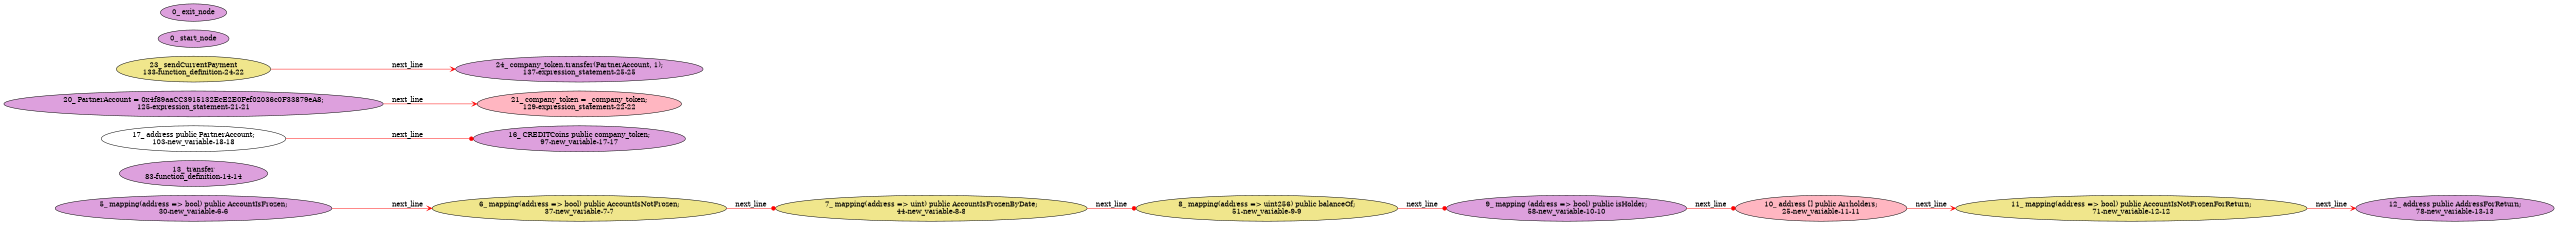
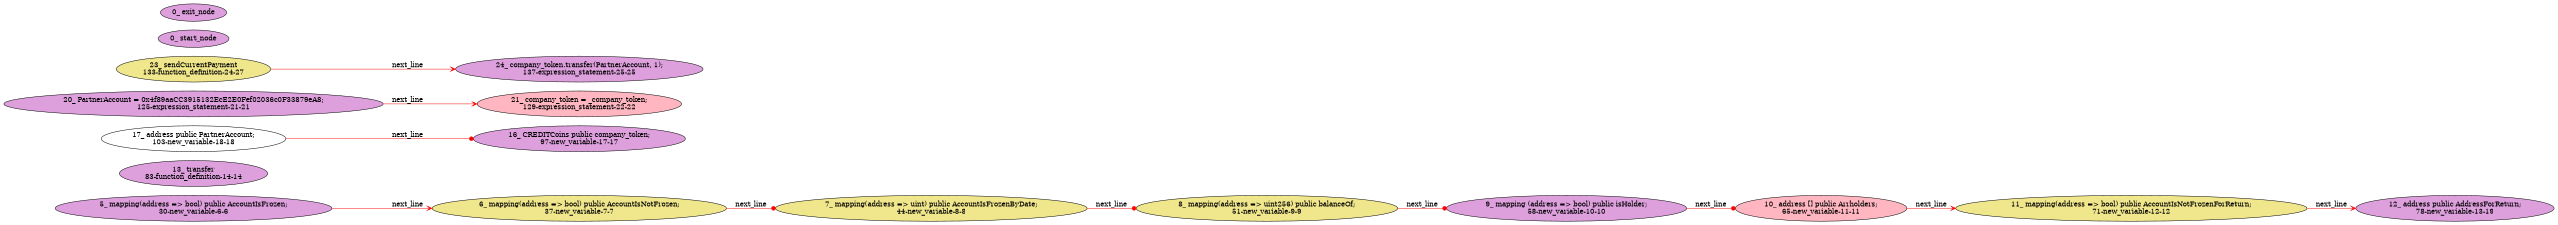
node "23_ sendCurrentPayment 133-function_definition-24-22": label "23_ sendCurrentPayment 133-function_definition-24-22" -> "23_ sendCurrentPayment 133-function_definition-24-27"
node "10_ address [] public Arrholders; 25-new_variable-11-11": label "10_ address [] public Arrholders; 25-new_variable-11-11" -> "10_ address [] public Arrholders; 65-new_variable-11-11"
node "12_ address public AddressForReturn; 78-new_variable-13-13": label "12_ address public AddressForReturn; 78-new_variable-13-13" -> "12_ address public AddressForReturn; 78-new_variable-13-19"
